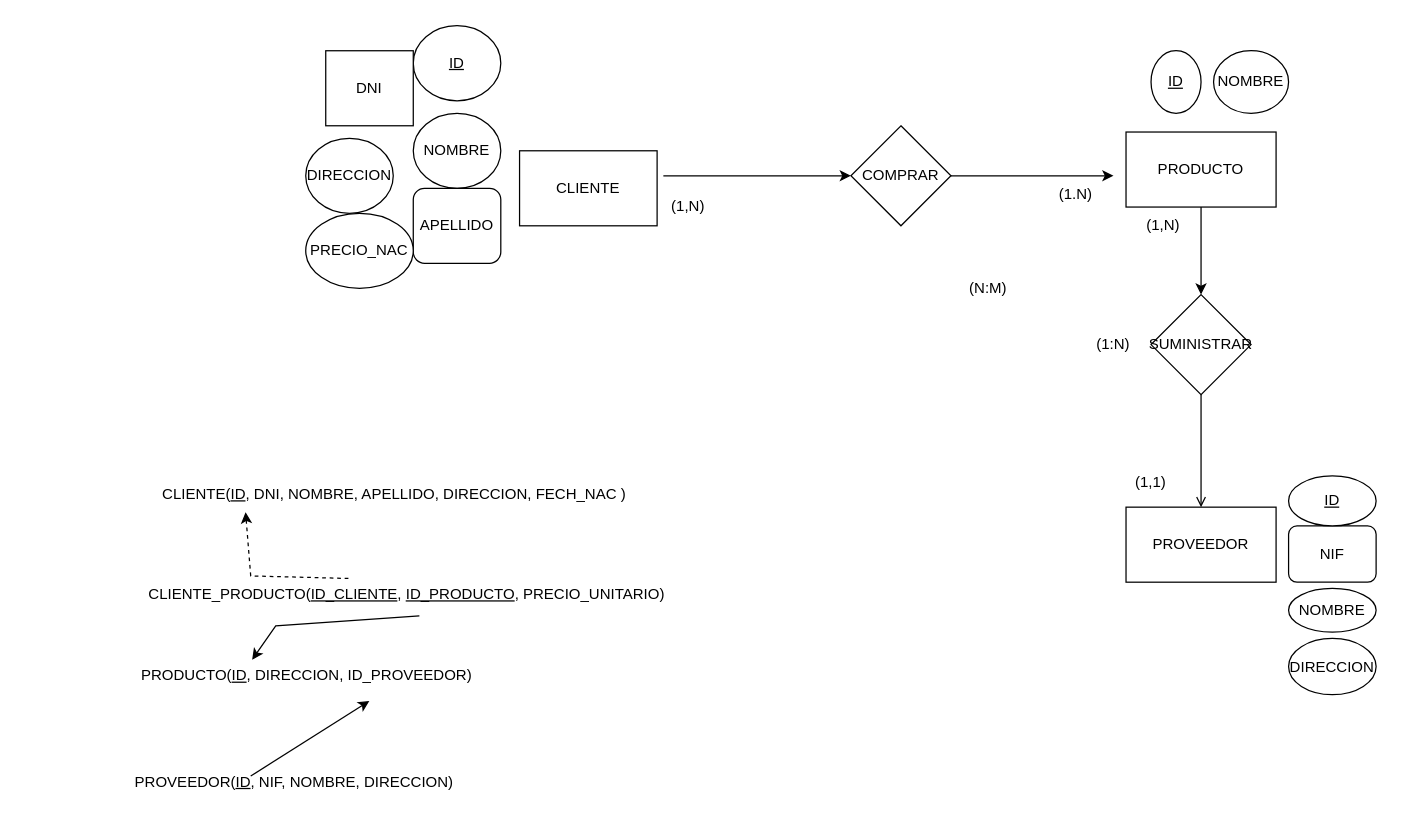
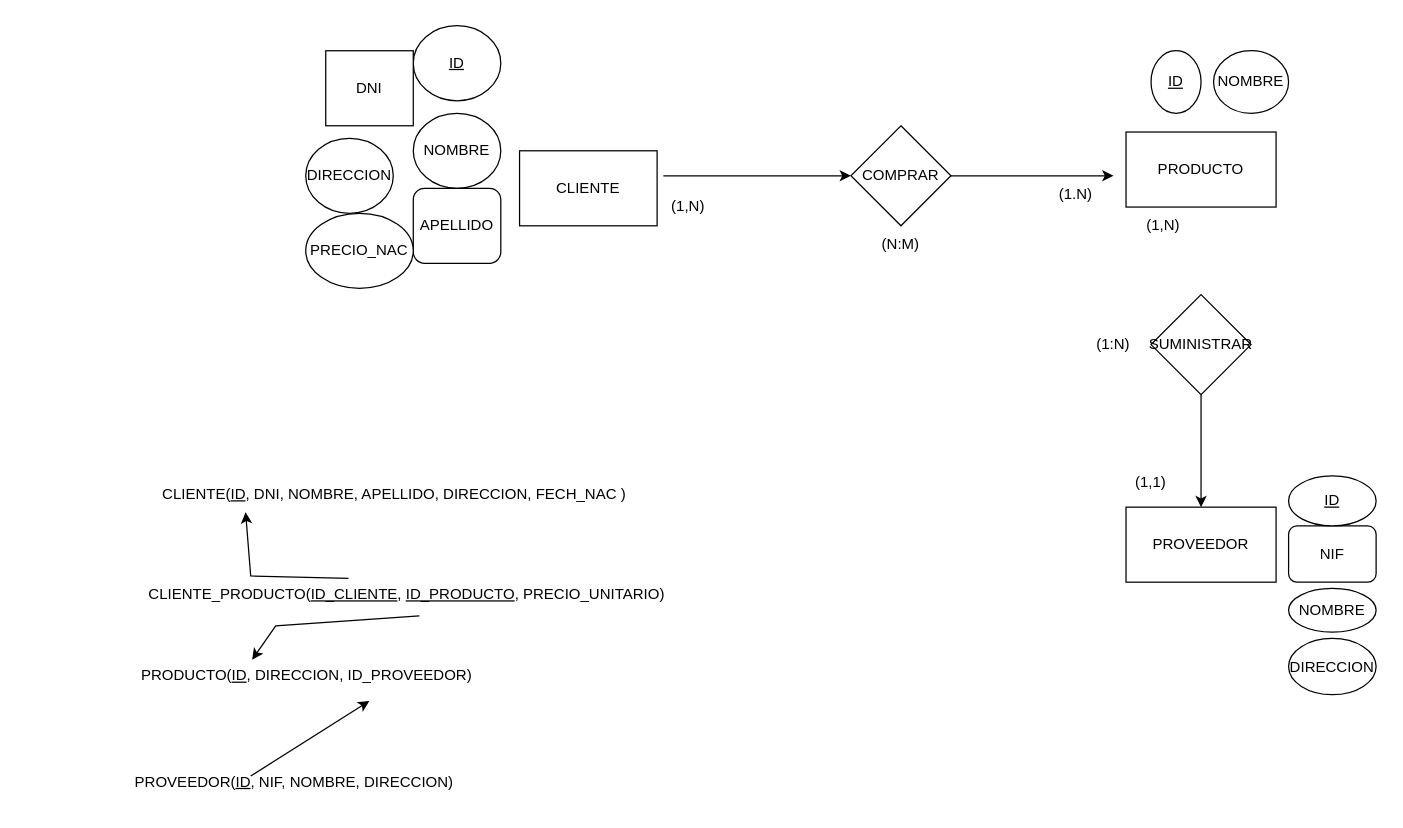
edge "PRODUCTO" -> "SUMINISTRAR": removed
node "(N:M)": moved (988, 288) -> (901, 244)
edge "SUMINISTRAR" -> "PROVEEDOR": arrowhead open -> classic
edge "CLIENTE_PRODUCTO(ID_CLIENTE, ID_PRODUCTO, PRECIO_UNITARIO)" -> "CLIENTE(ID, DNI, NOMBRE, APELLIDO, DIRECCION, FECH_NAC )": style dashed -> solid
